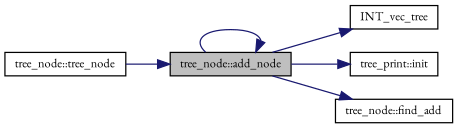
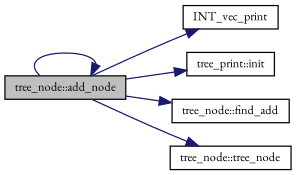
node "INT_vec_tree": label "INT_vec_tree" -> "INT_vec_print"
edge "tree_node::tree_node" -> "tree_node::add_node": reversed
